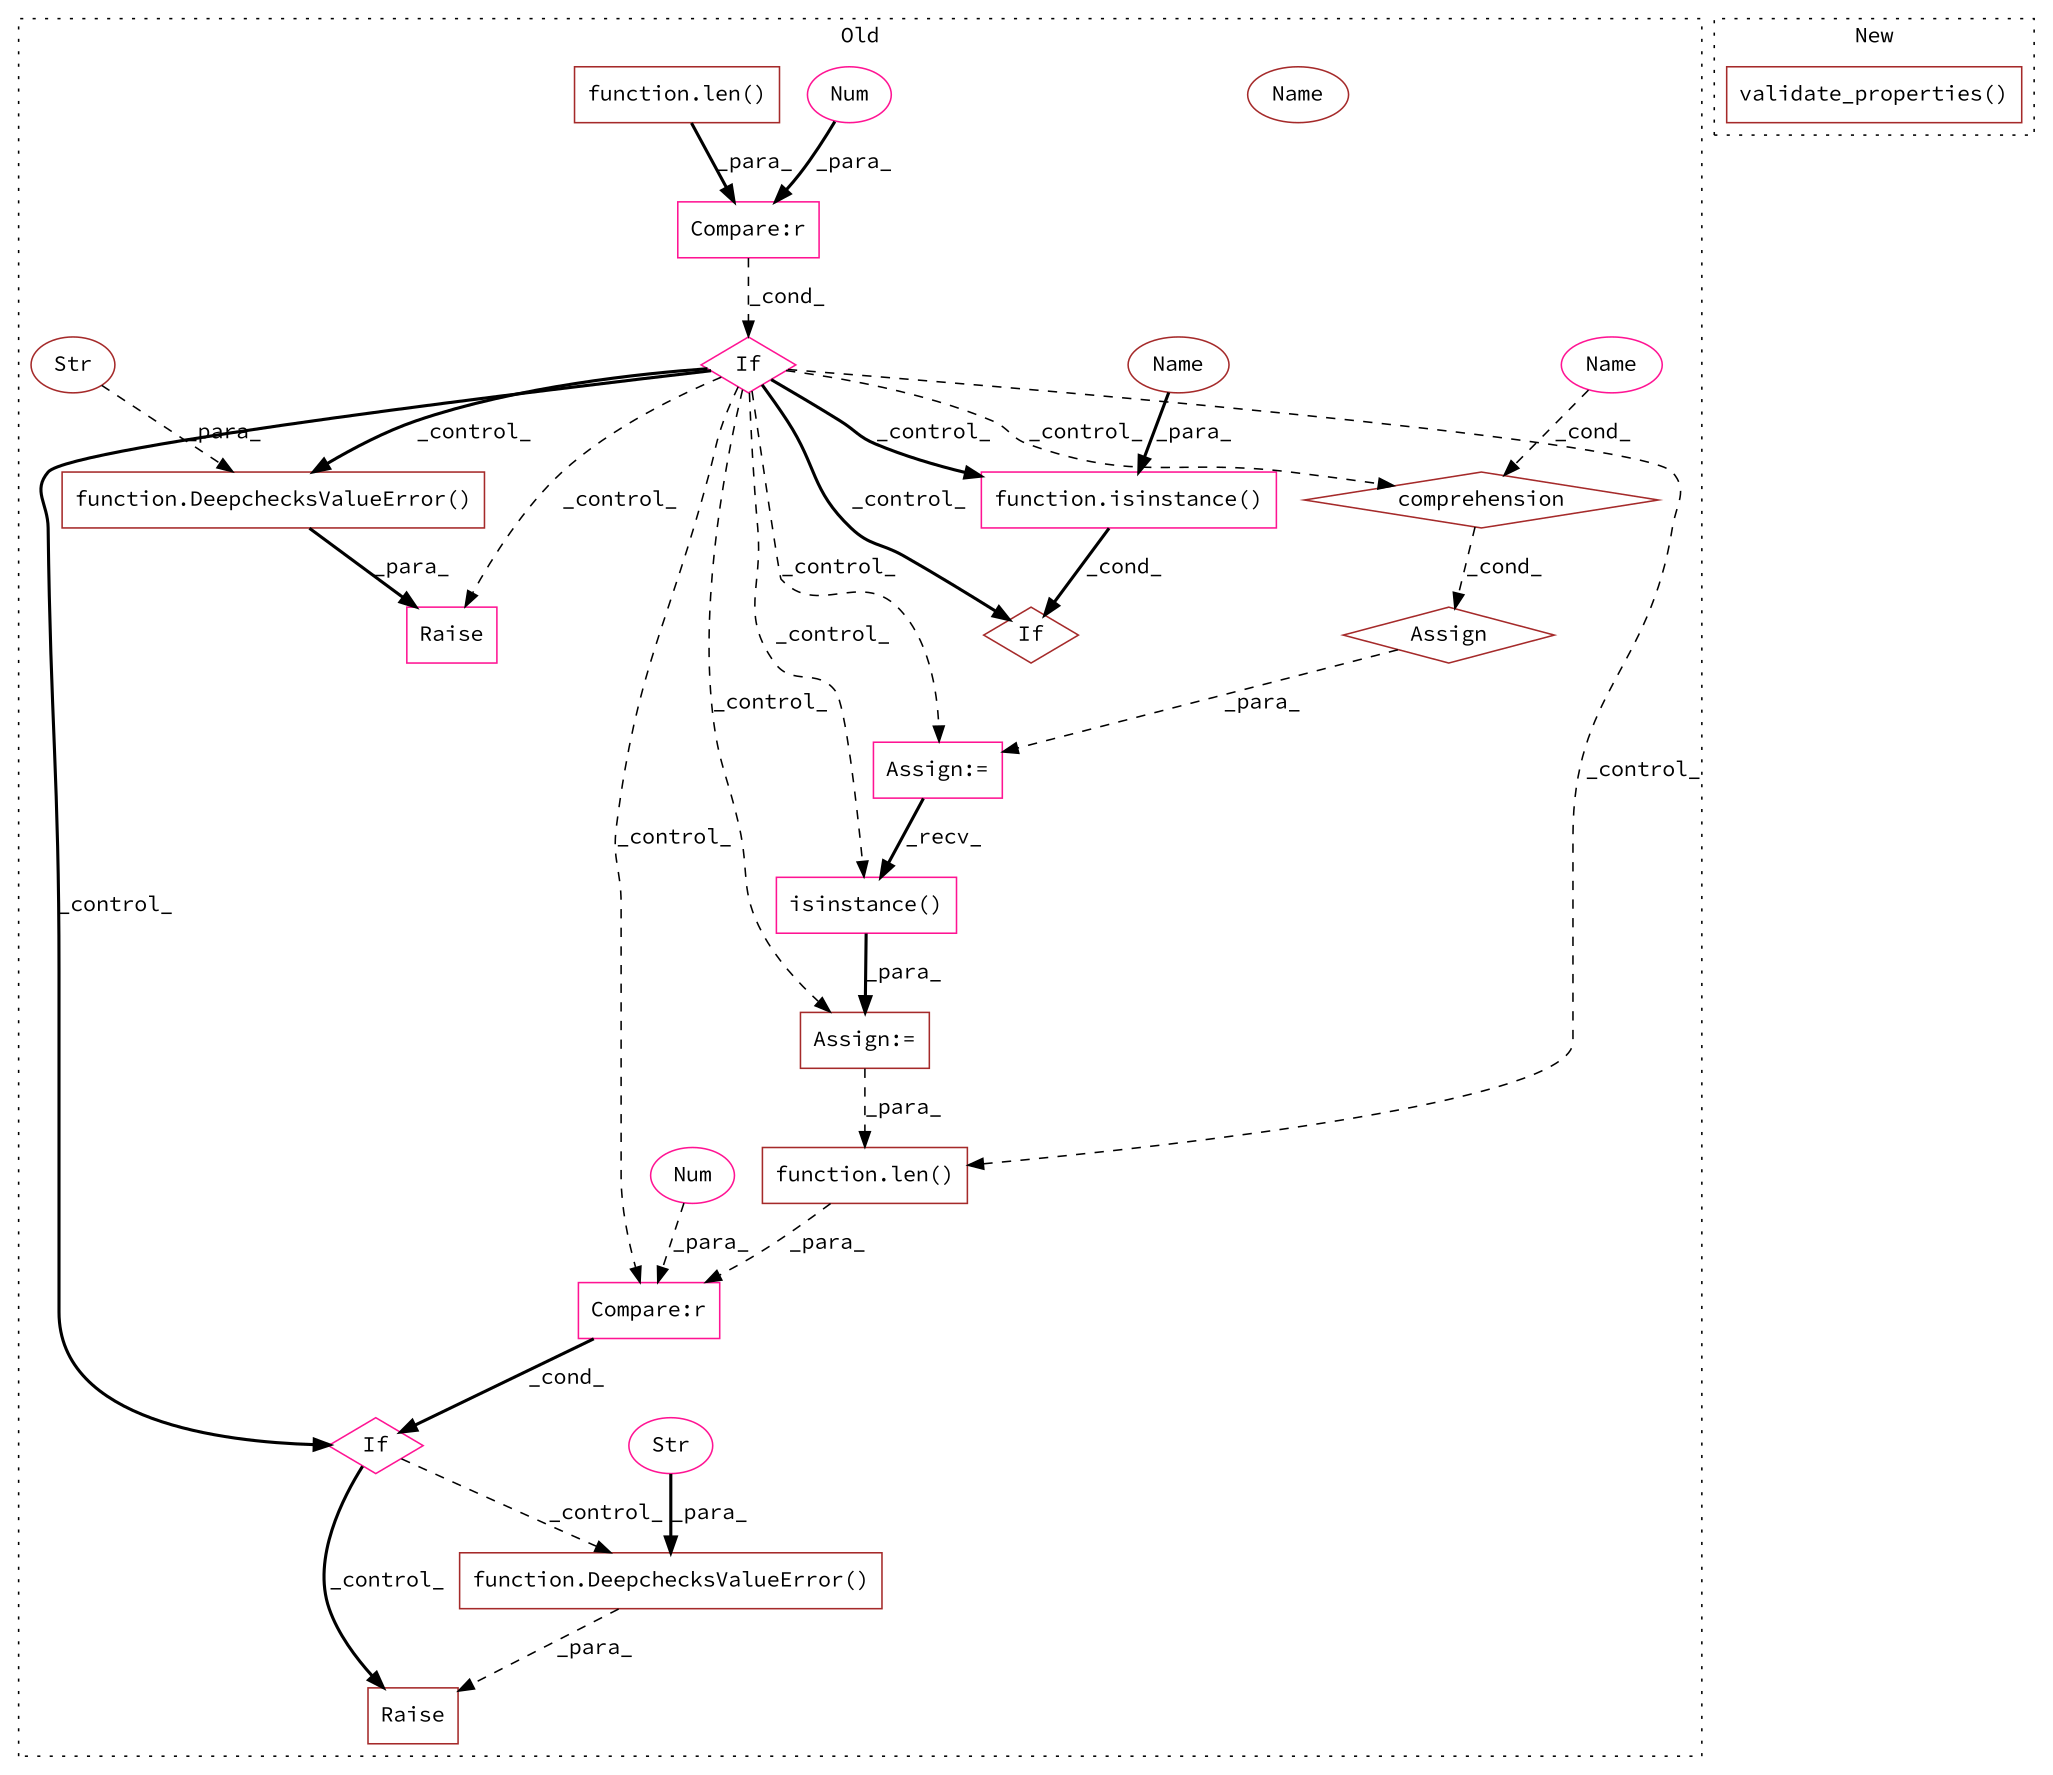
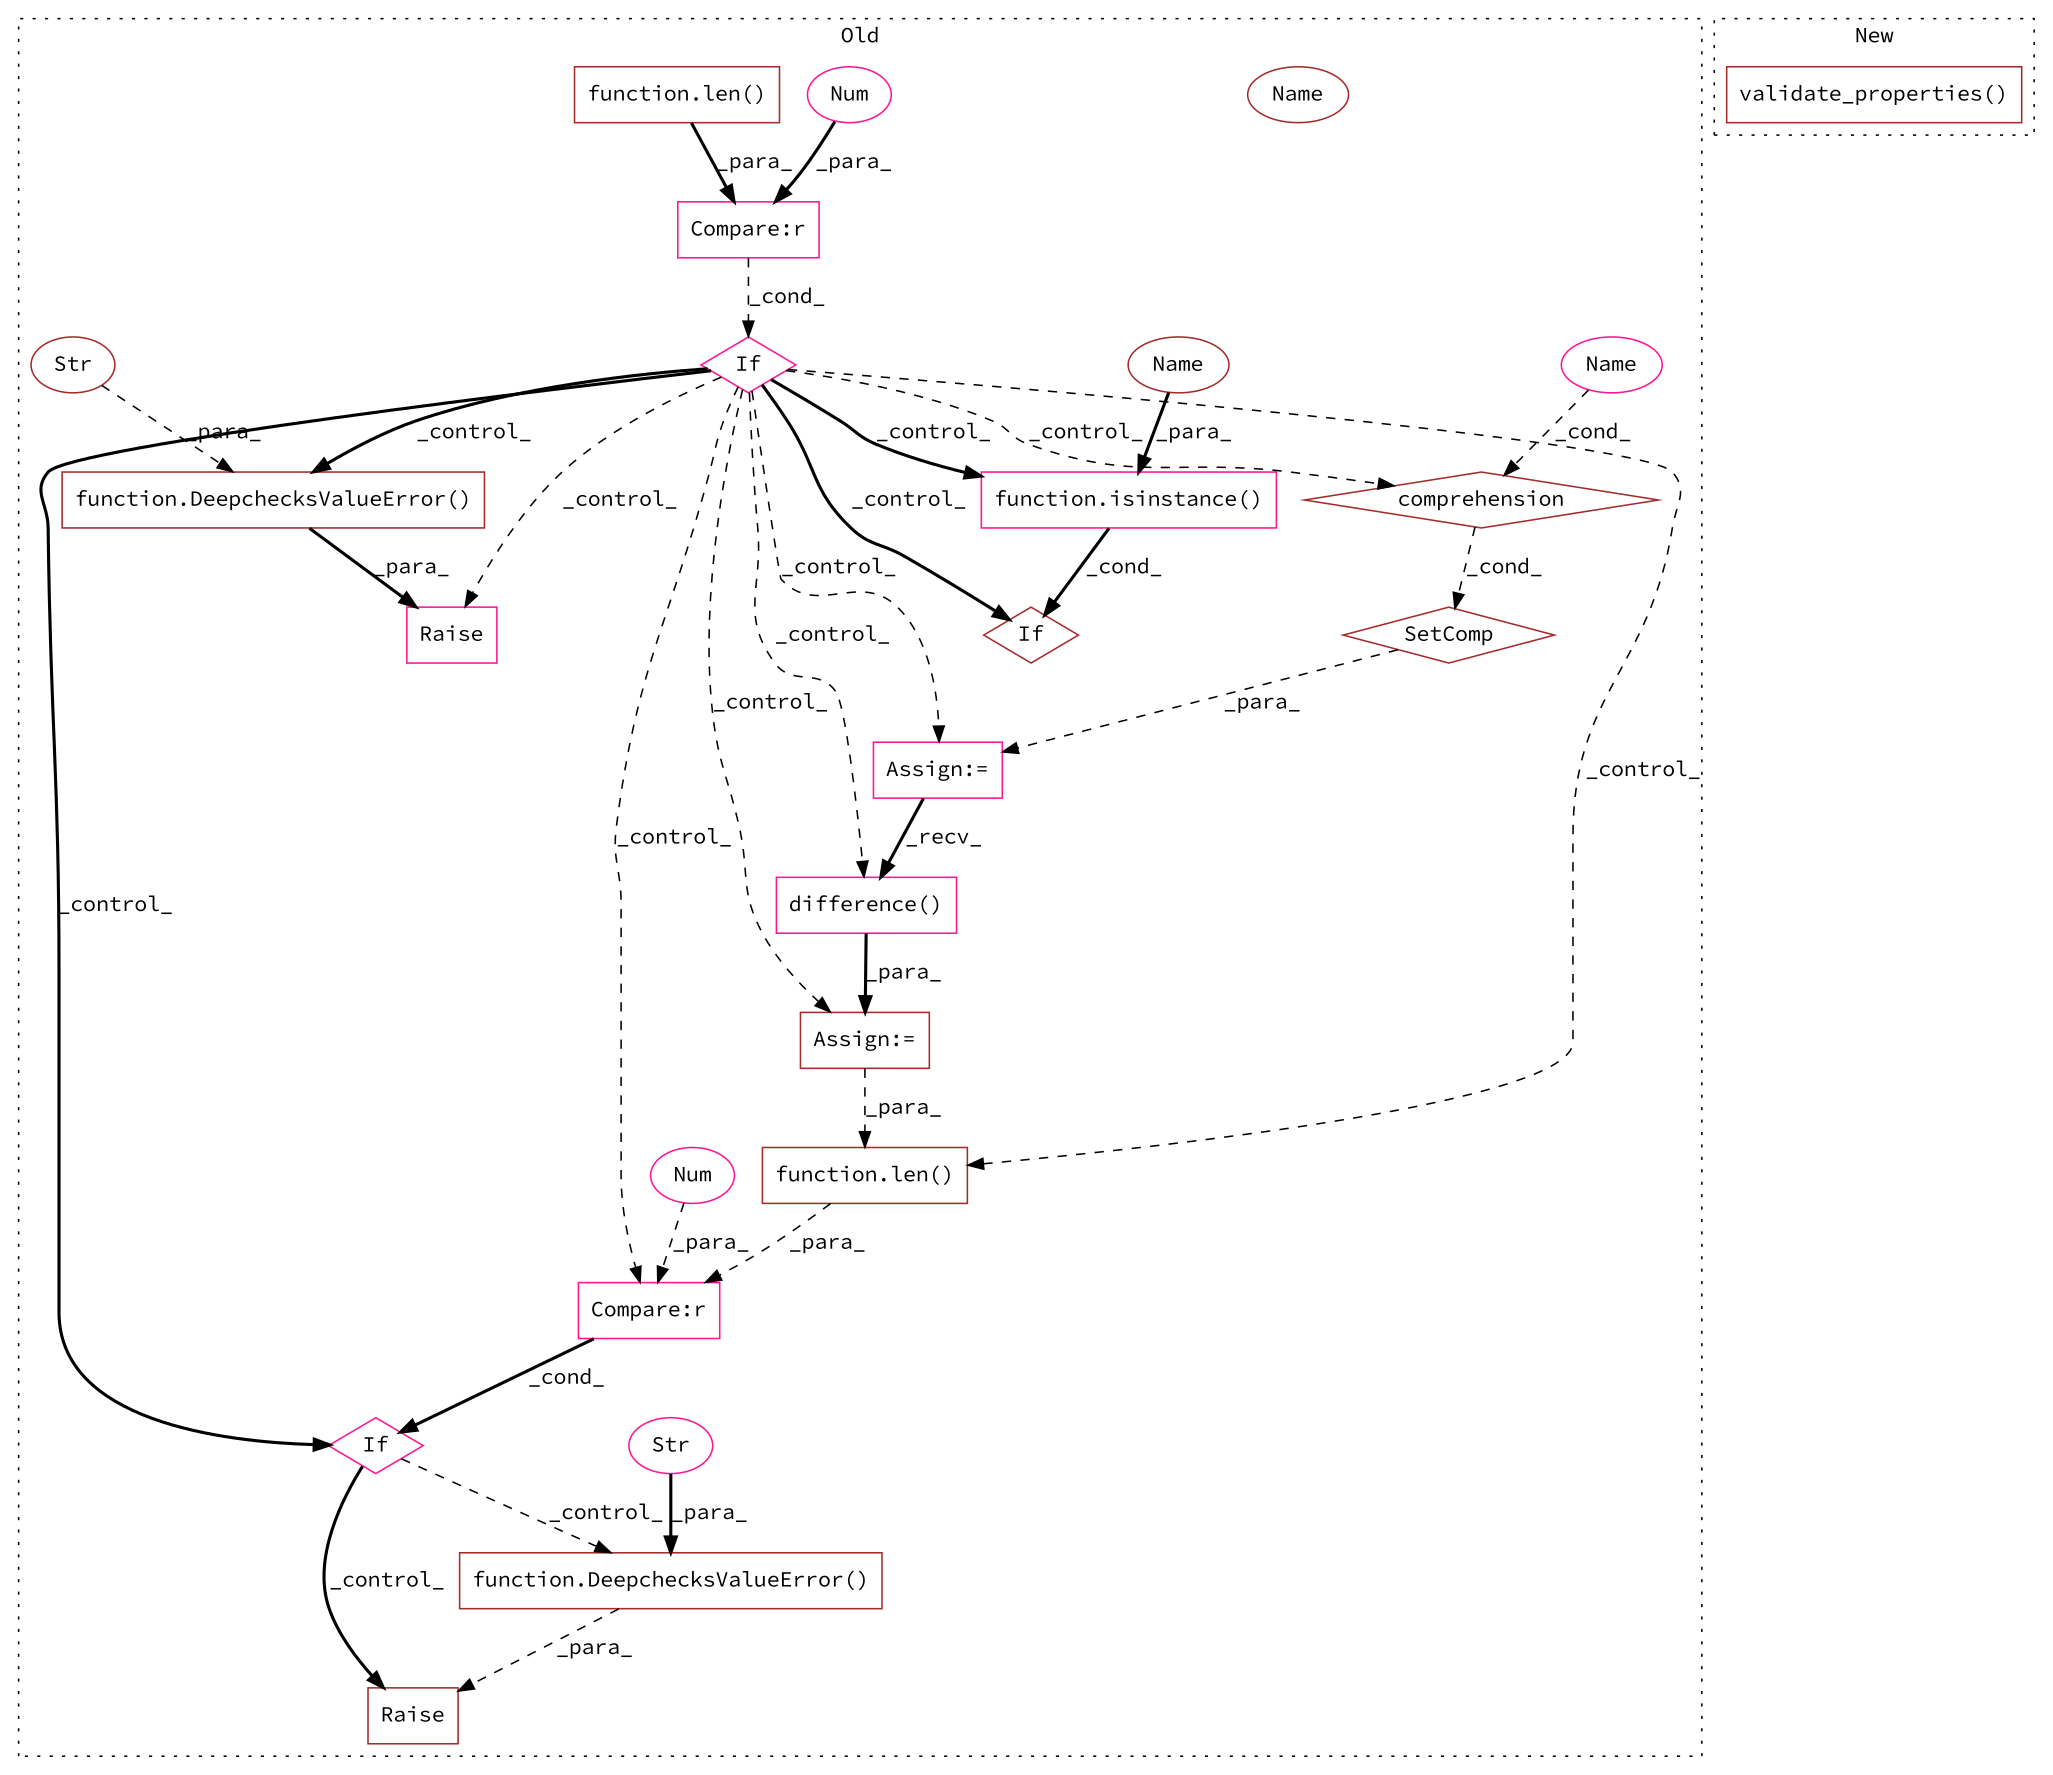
node "Assign": label "Assign" -> "SetComp"
node "isinstance()": label "isinstance()" -> "difference()"
